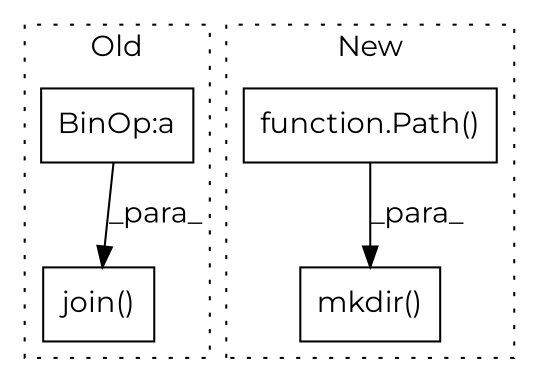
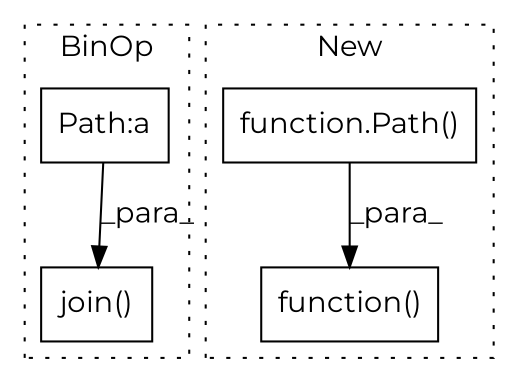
cluster "Old": label "Old" -> "BinOp"
node "BinOp:a": label "BinOp:a" -> "Path:a"
node "mkdir()": label "mkdir()" -> "function()"
